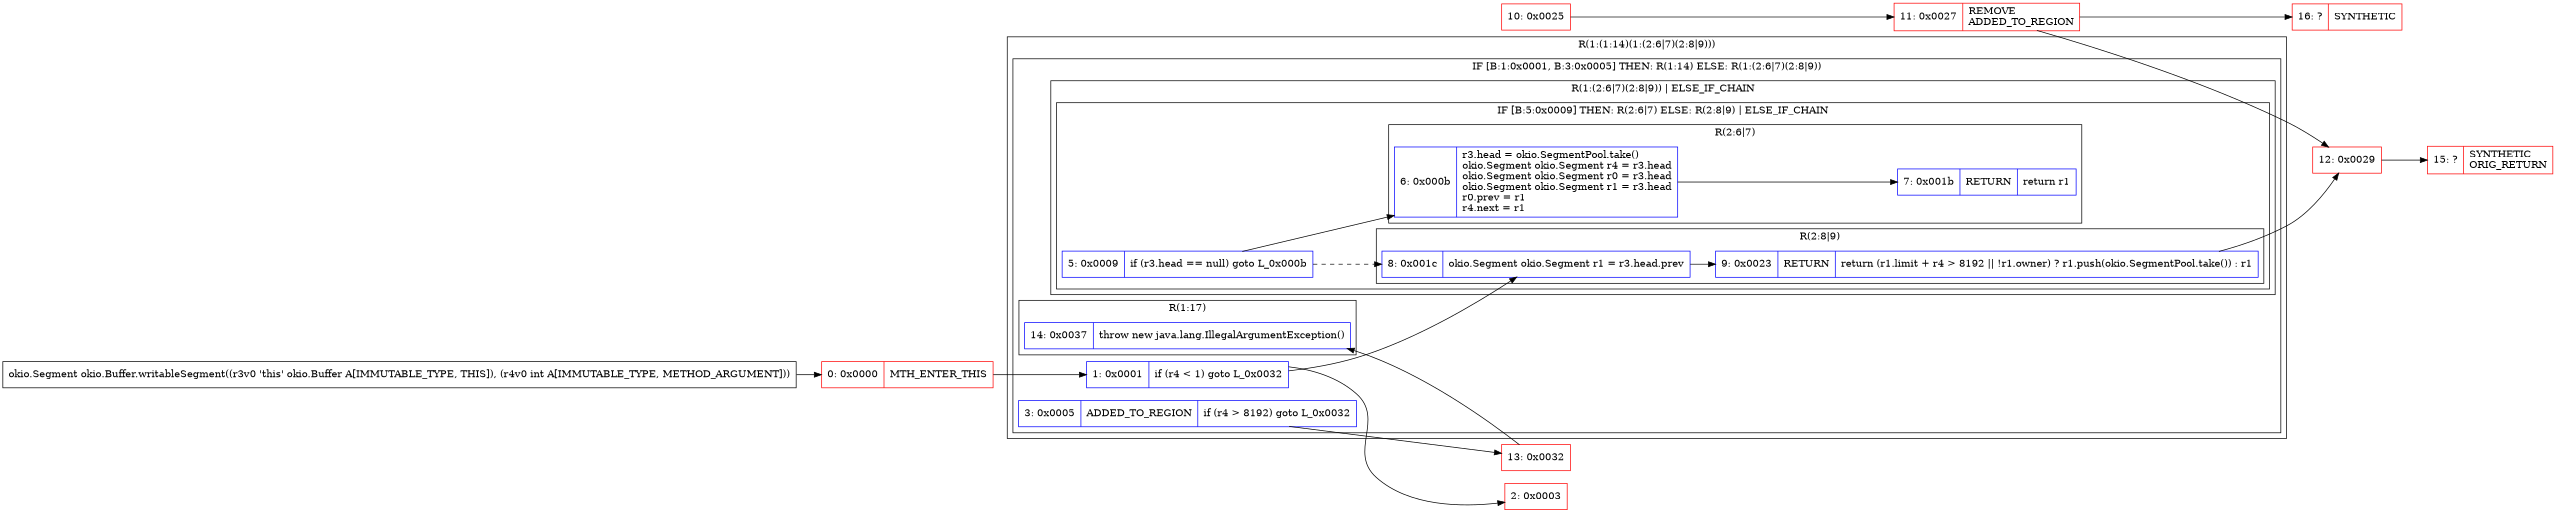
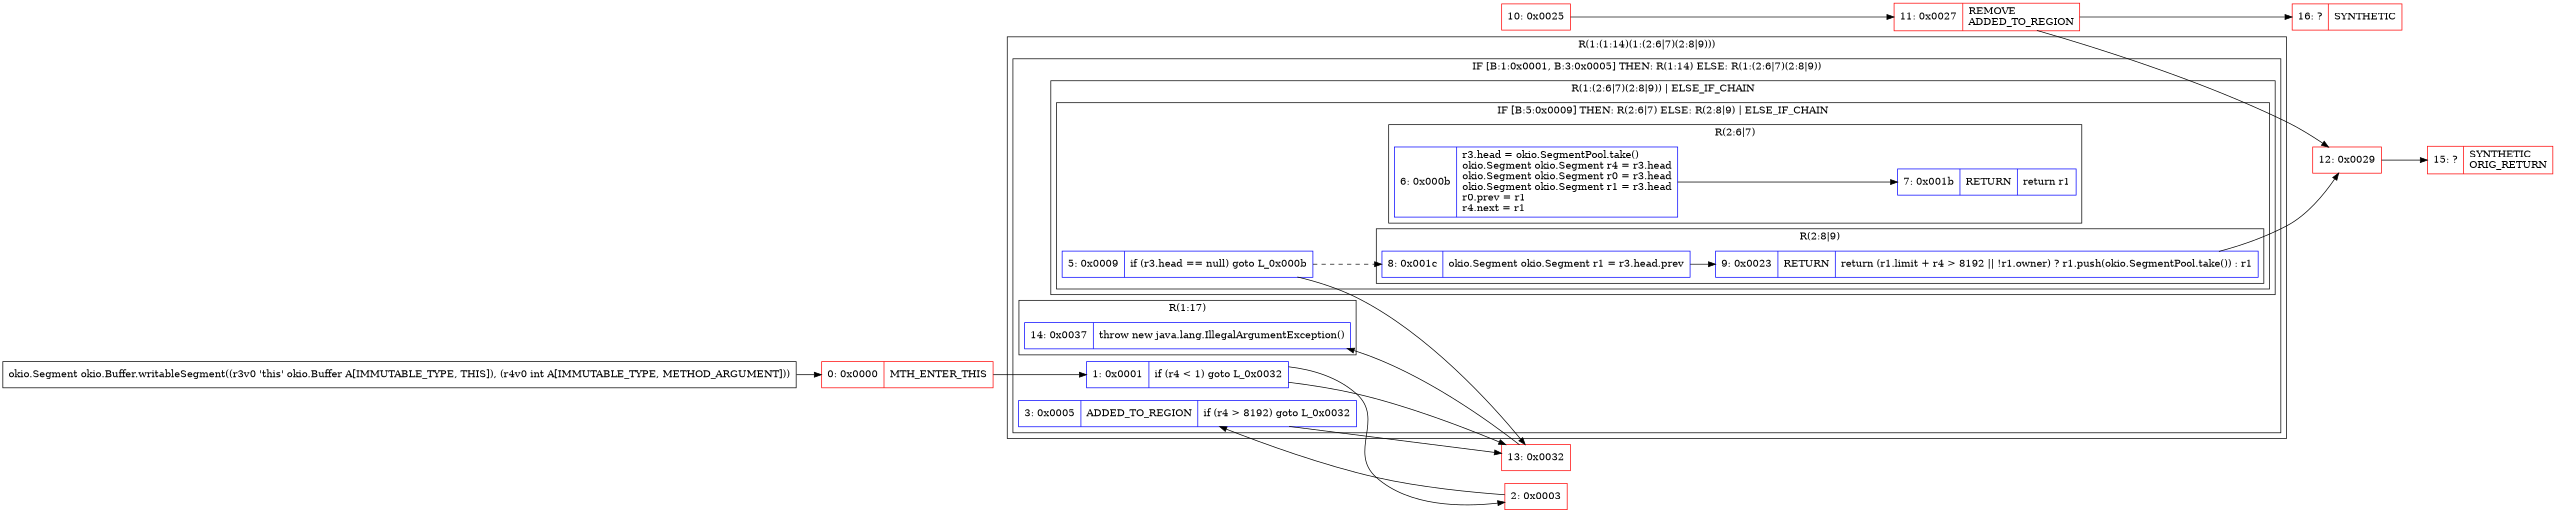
edge "5: 0x0009" -> "6: 0x000b": now "5: 0x0009" -> "13: 0x0032"
edge "1: 0x0001" -> "8: 0x001c": now "1: 0x0001" -> "13: 0x0032"
edge "2: 0x0003" -> "3: 0x0005": added
